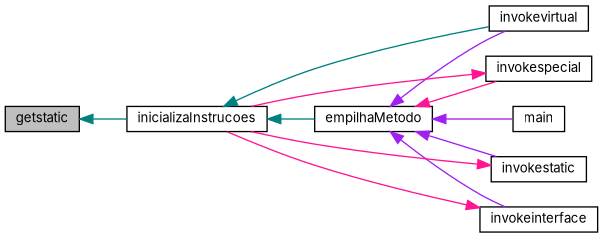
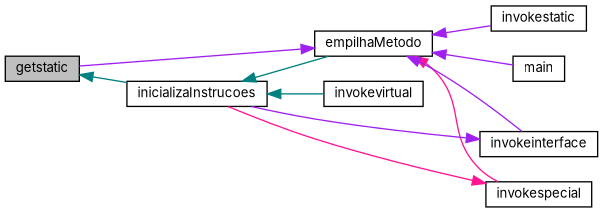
edge "invokevirtual" -> "empilhaMetodo": now "getstatic" -> "empilhaMetodo"
edge "inicializaInstrucoes" -> "invokestatic": removed
edge "inicializaInstrucoes" -> "invokeinterface": color deeppink -> purple
